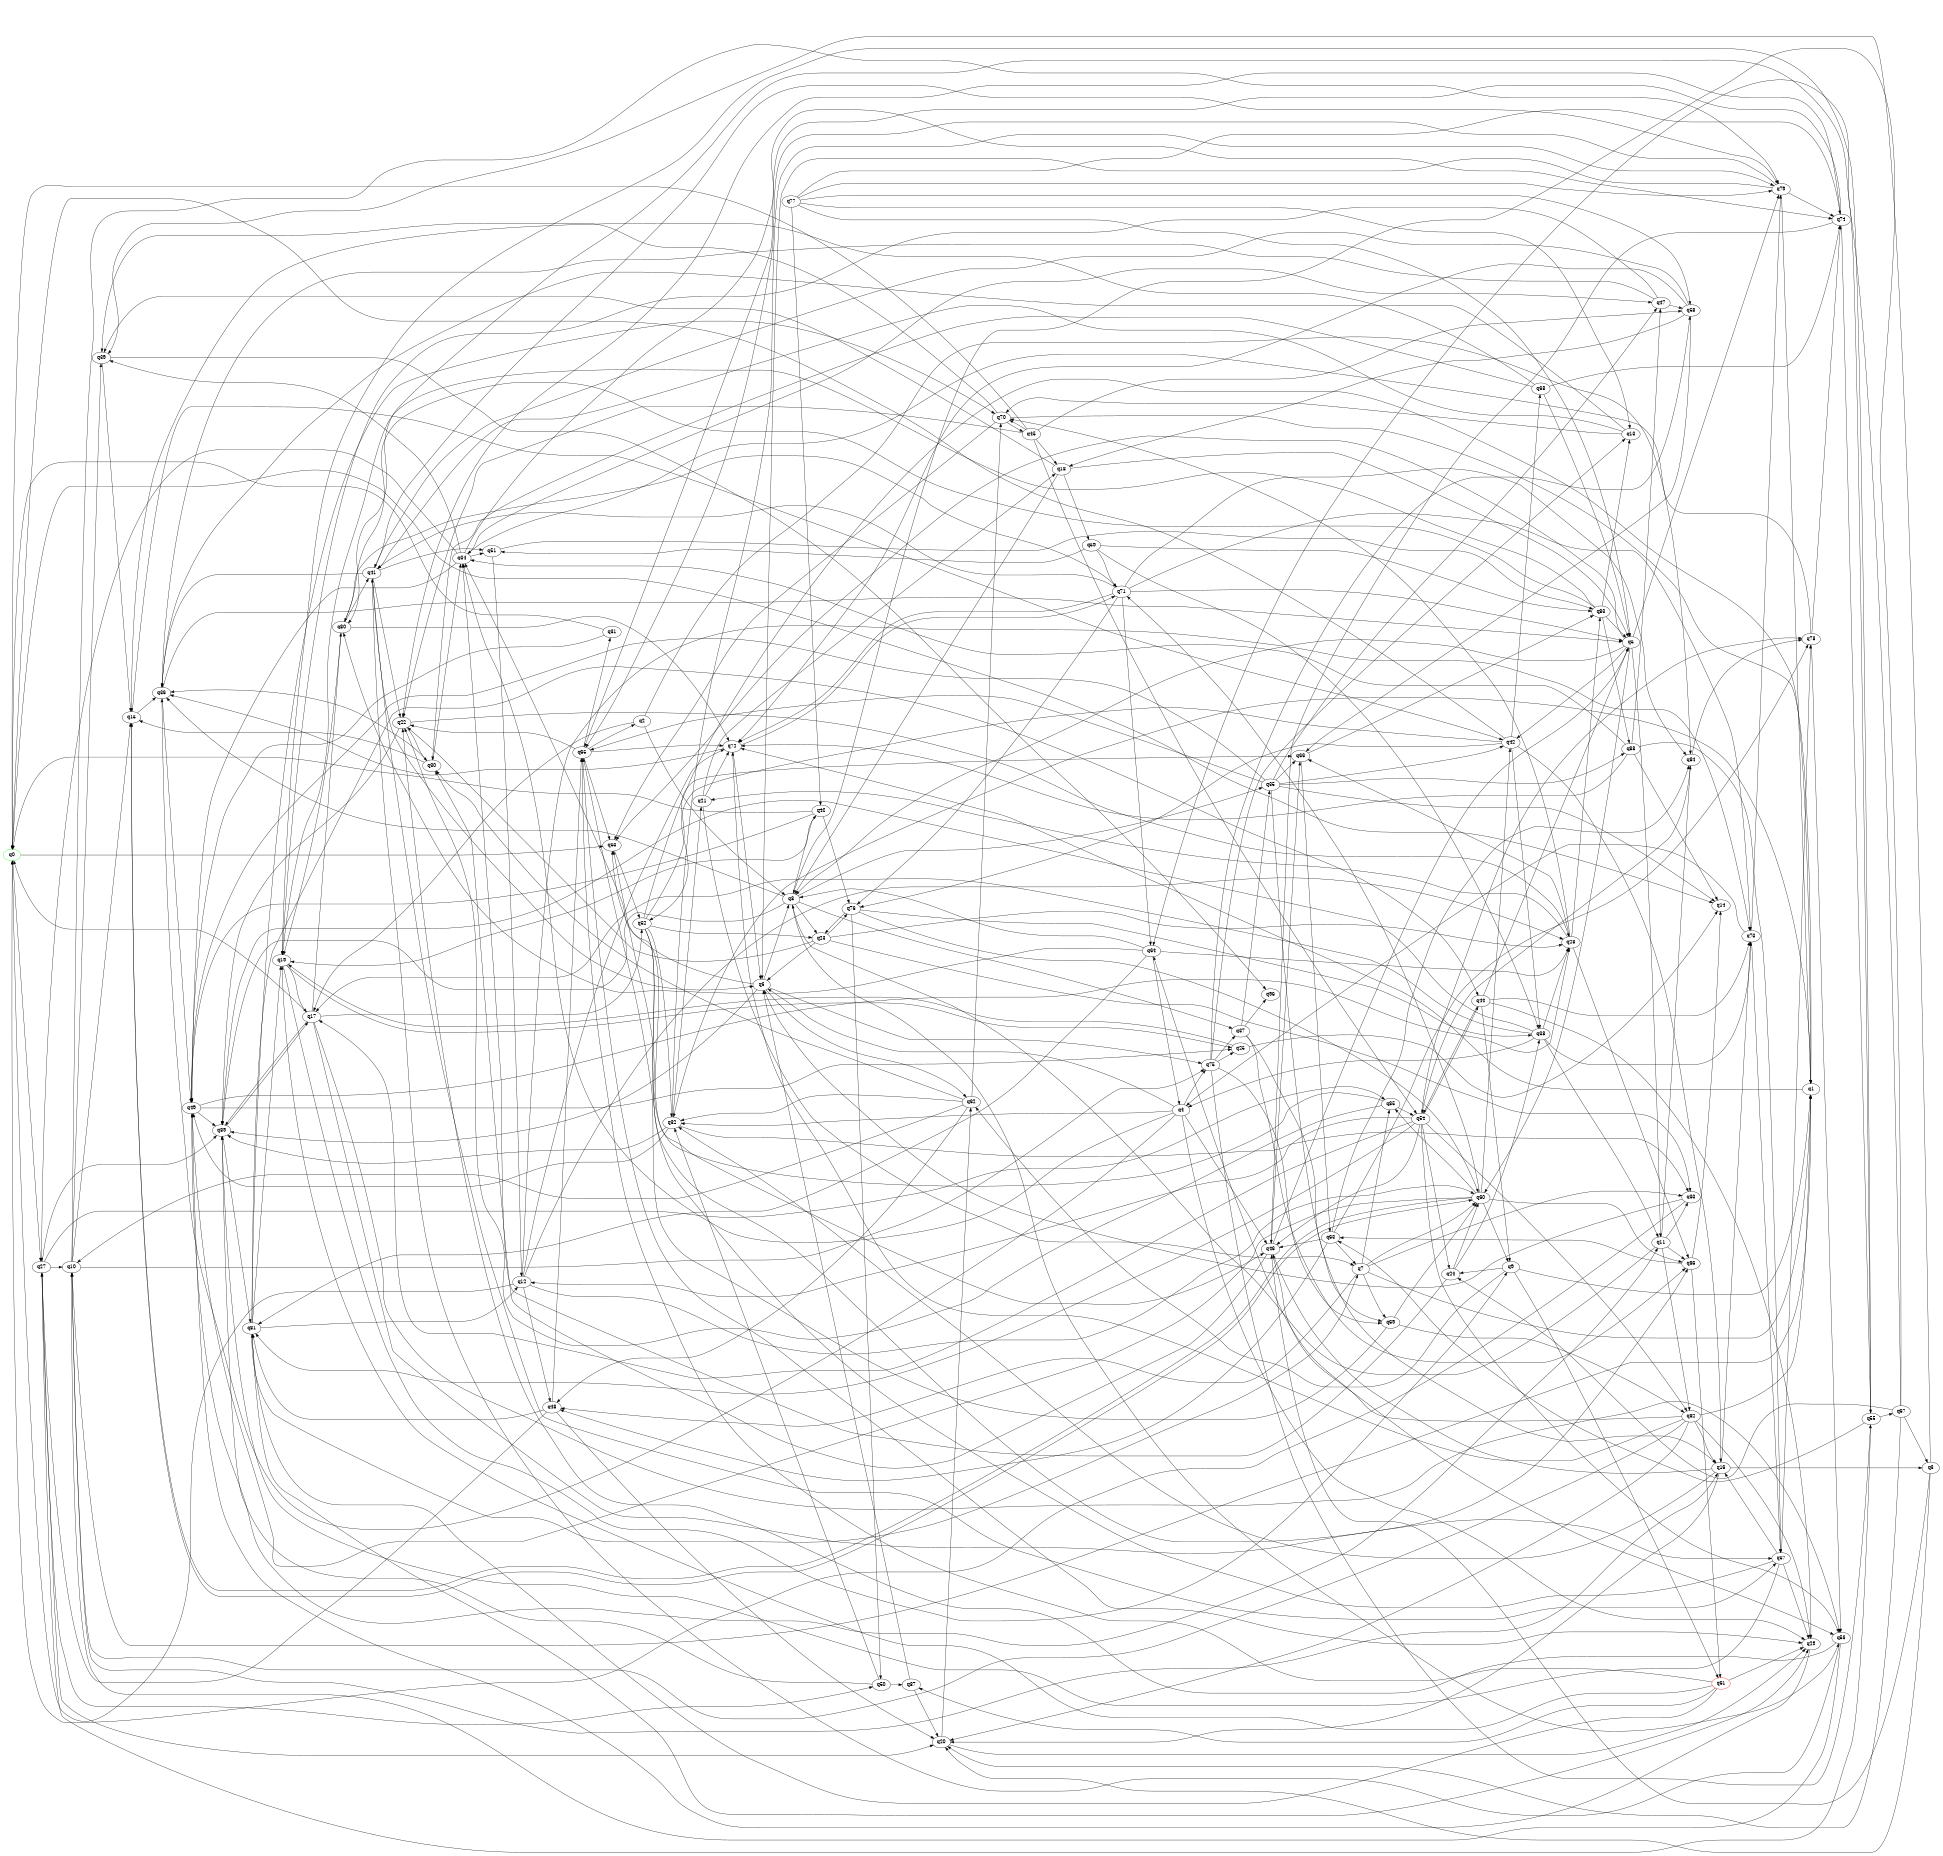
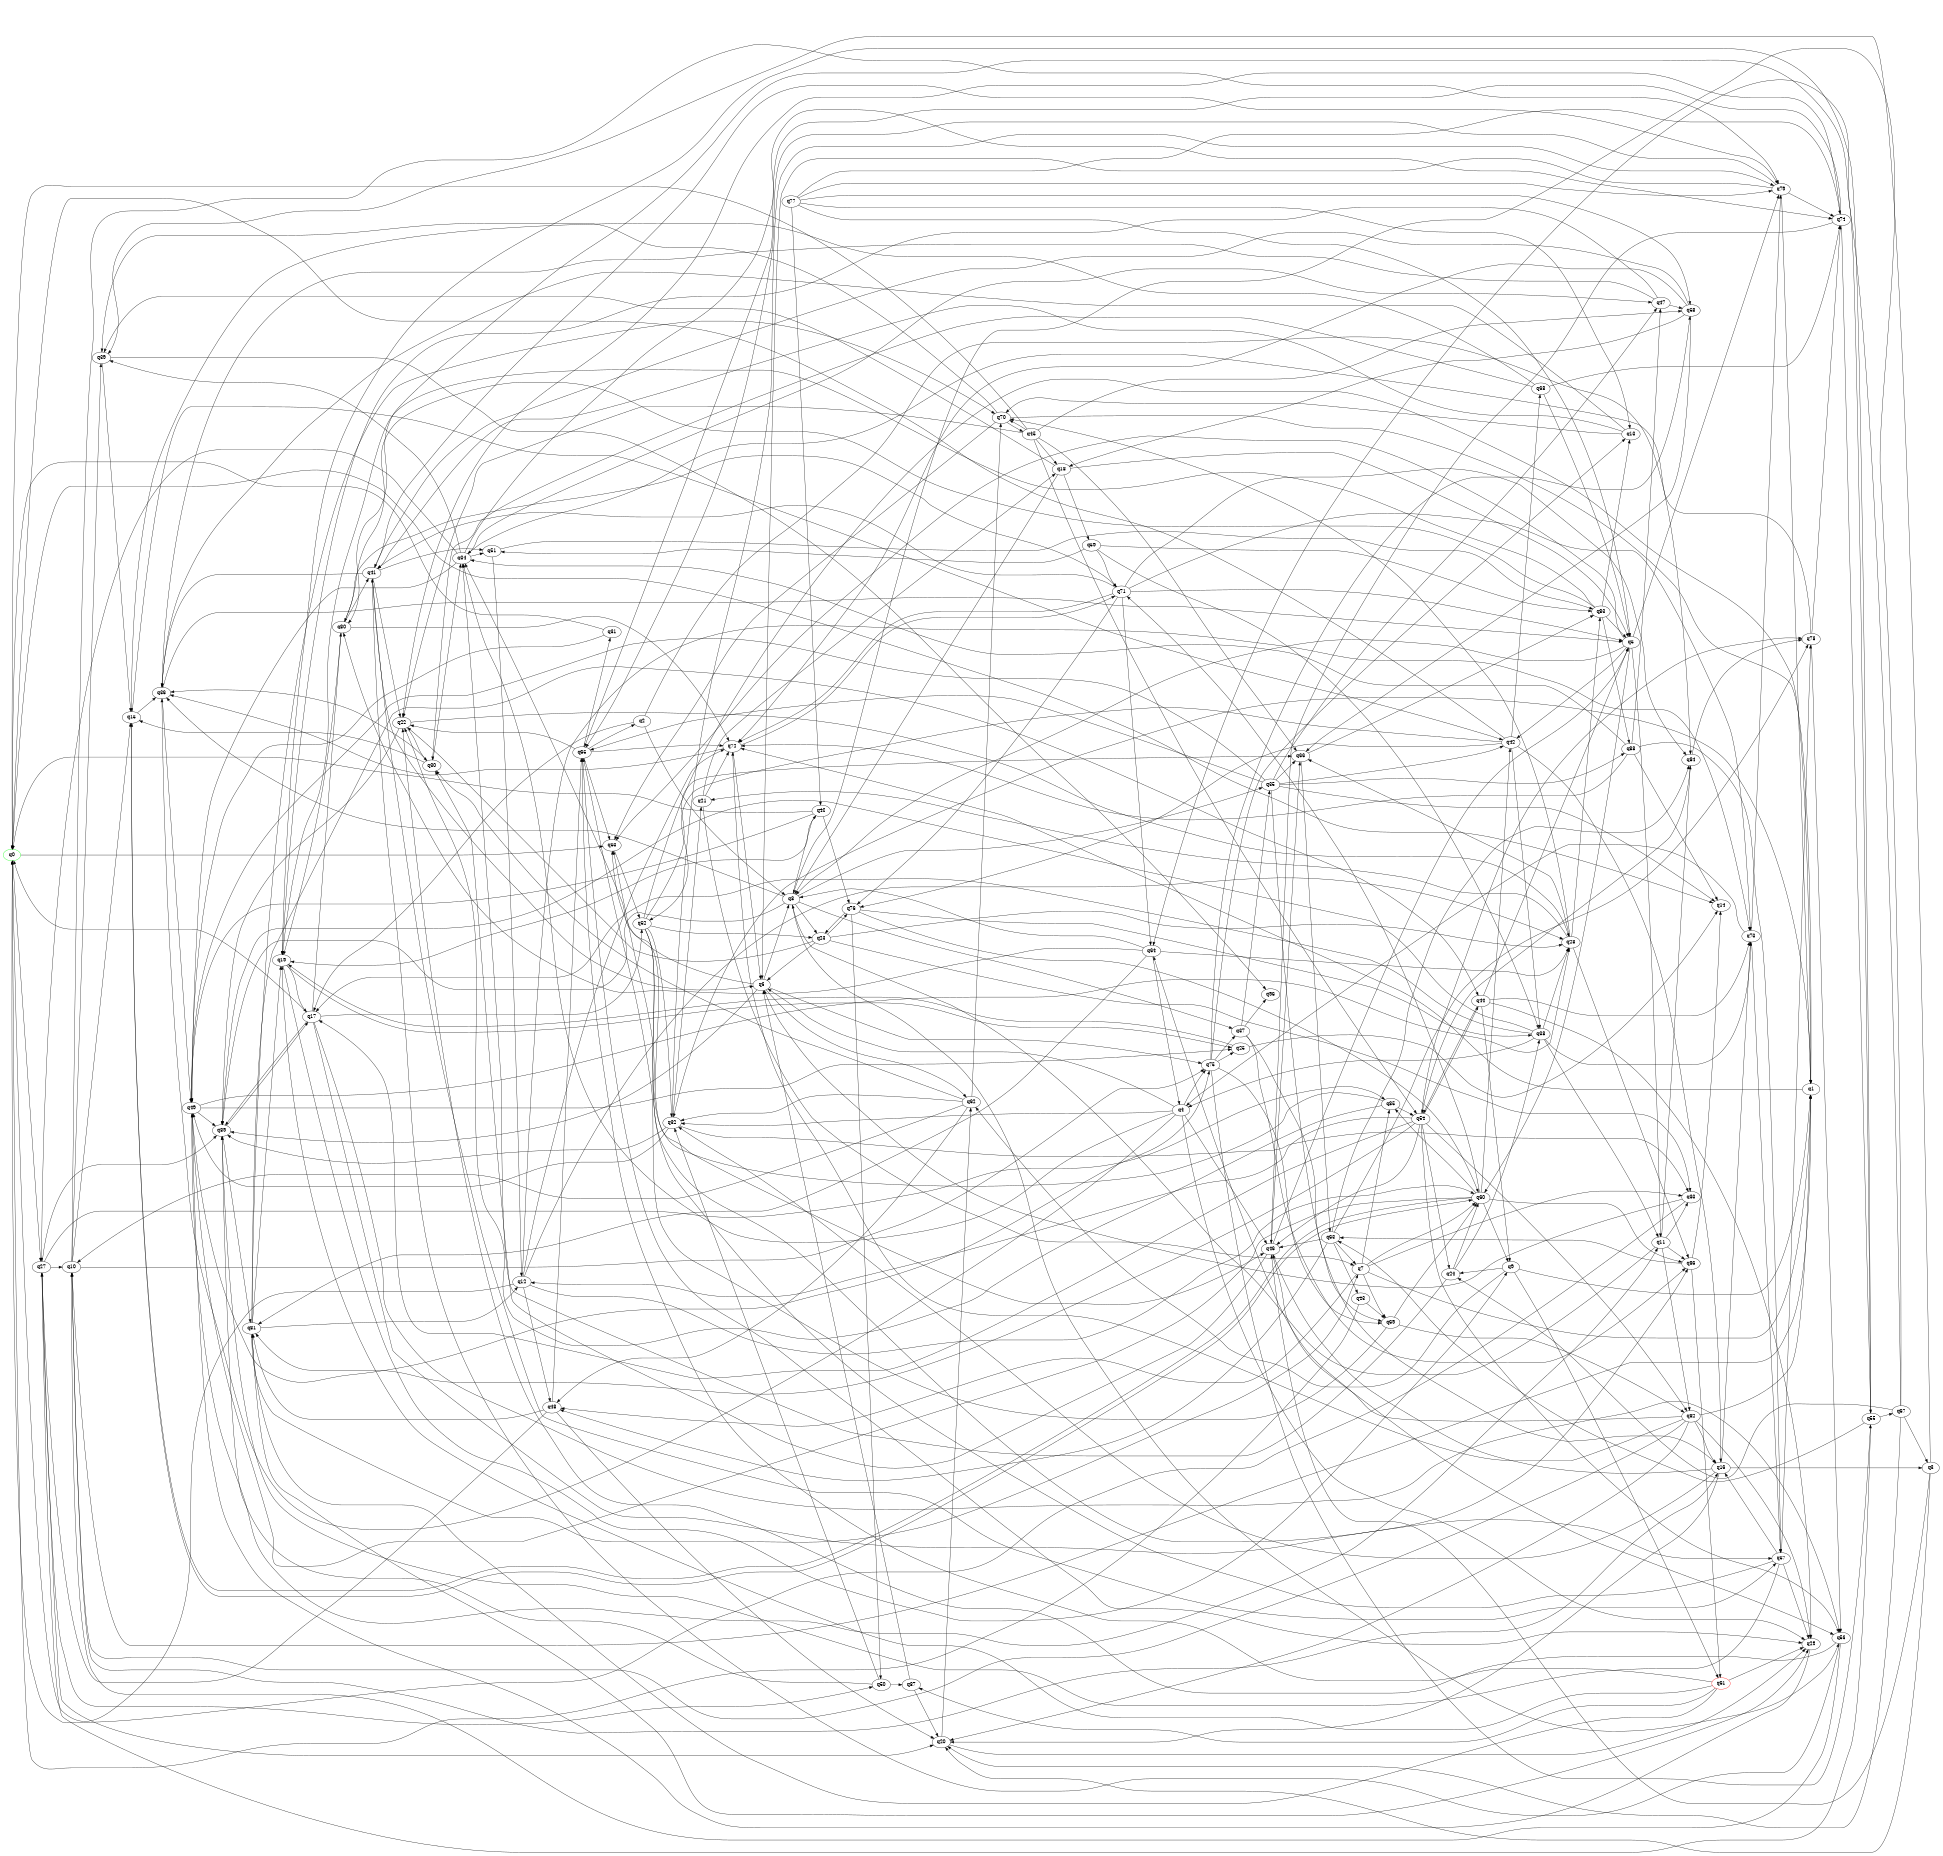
edge "q45" -> "q66": added
node "q43": added
edge "q49" -> "q75": added
